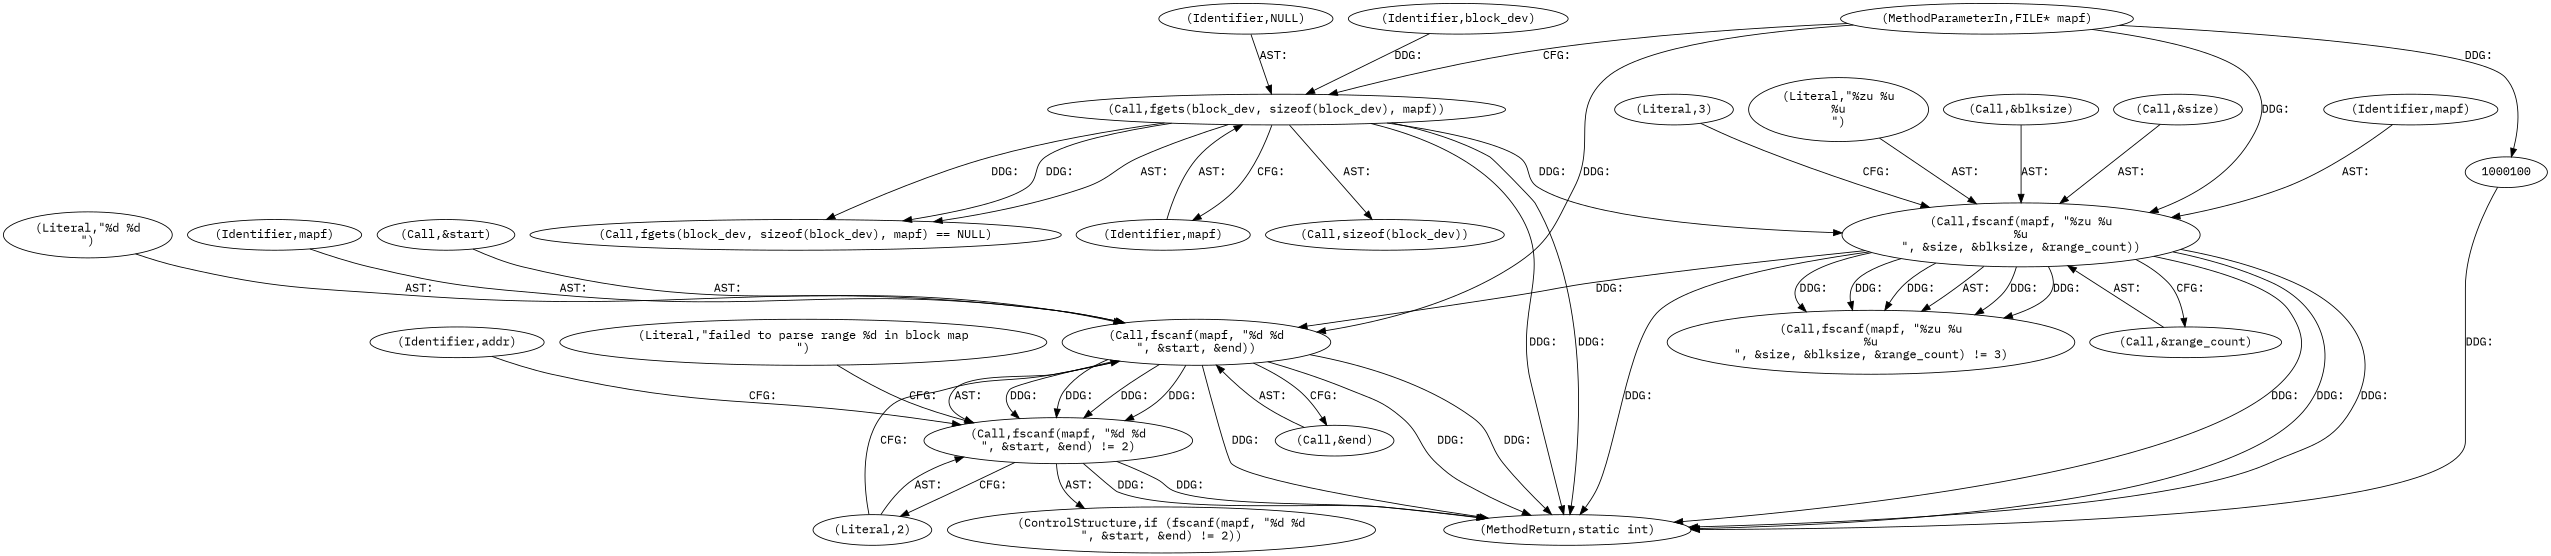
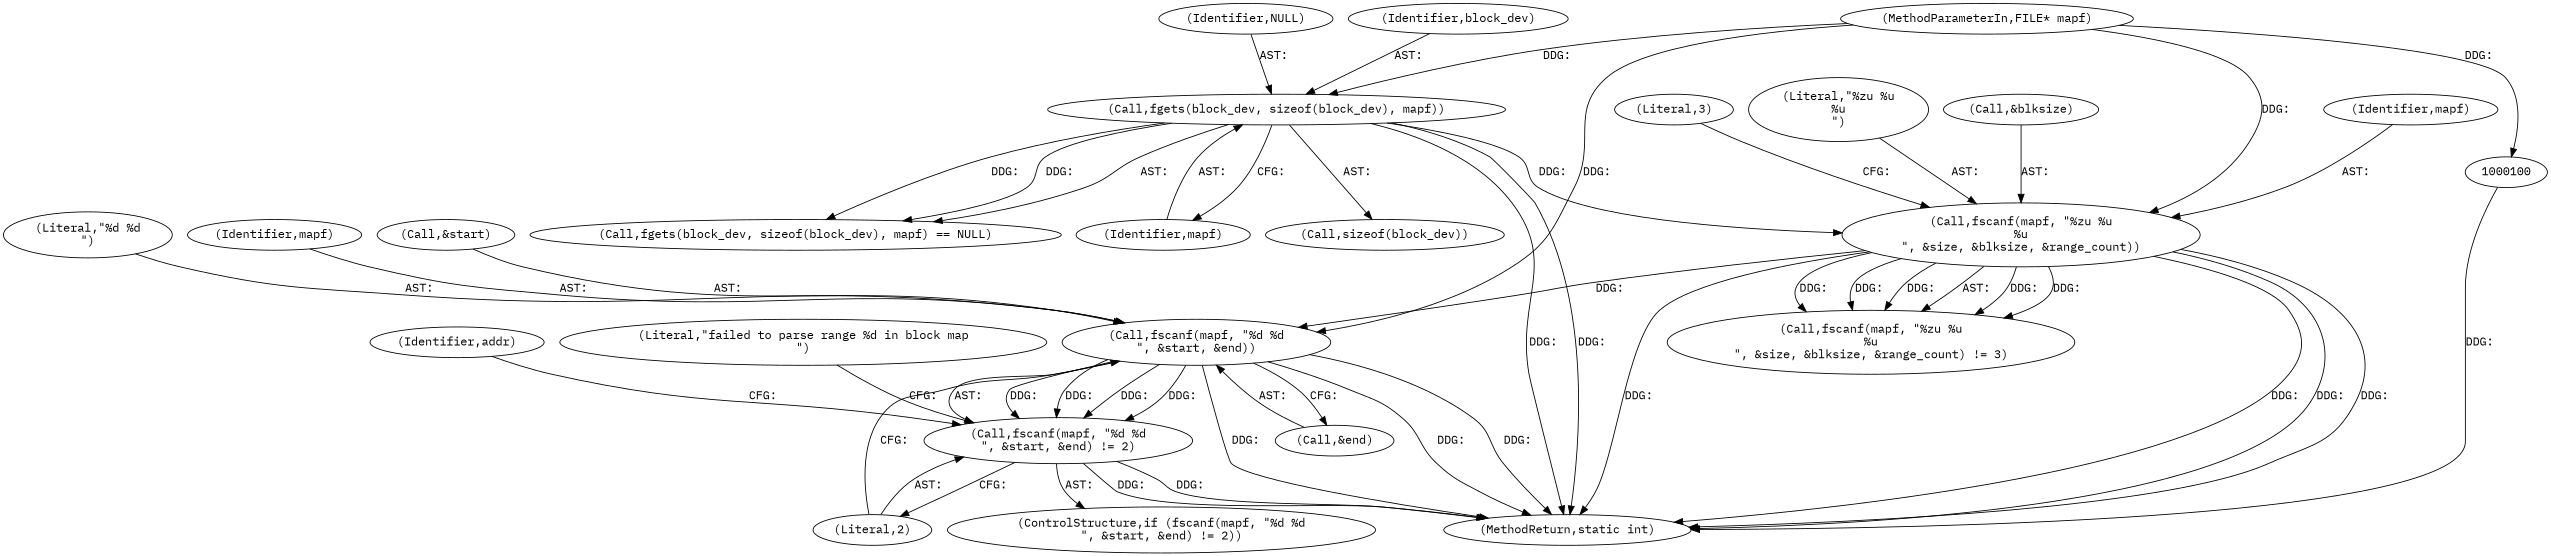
edge "(Identifier,block_dev)" -> "(Call,fgets(block_dev, sizeof(block_dev), mapf))": label "DDG: " -> "AST: "
edge "(MethodParameterIn,FILE* mapf)" -> "(Call,fgets(block_dev, sizeof(block_dev), mapf))": label "CFG: " -> "DDG: "
node "(Call,&size)": removed
node "(Call,&range_count)": removed
